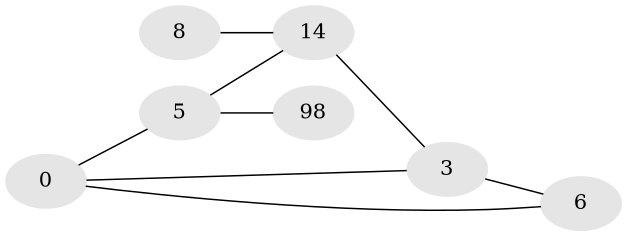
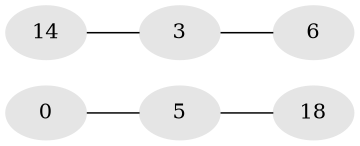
node "8": removed
edge "14" -- "5": removed
node "98": label "98" -> "18"
edge "3" -- "0": removed
edge "0" -- "6": removed
